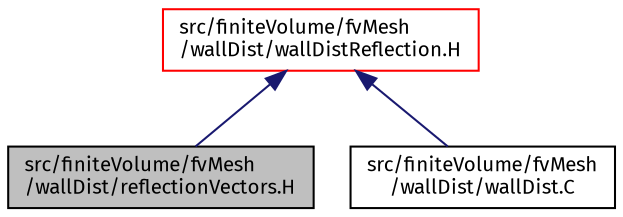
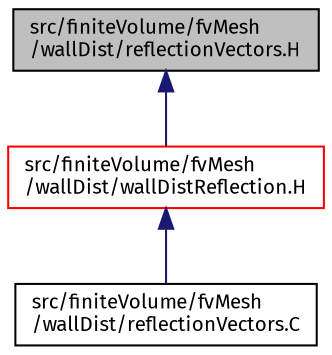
edge "src/finiteVolume/fvMesh /wallDist/reflectionVectors.H" -> "src/finiteVolume/fvMesh /wallDist/wallDistReflection.H": reversed
node "src/finiteVolume/fvMesh /wallDist/wallDist.C": label "src/finiteVolume/fvMesh /wallDist/wallDist.C" -> "src/finiteVolume/fvMesh /wallDist/reflectionVectors.C"
